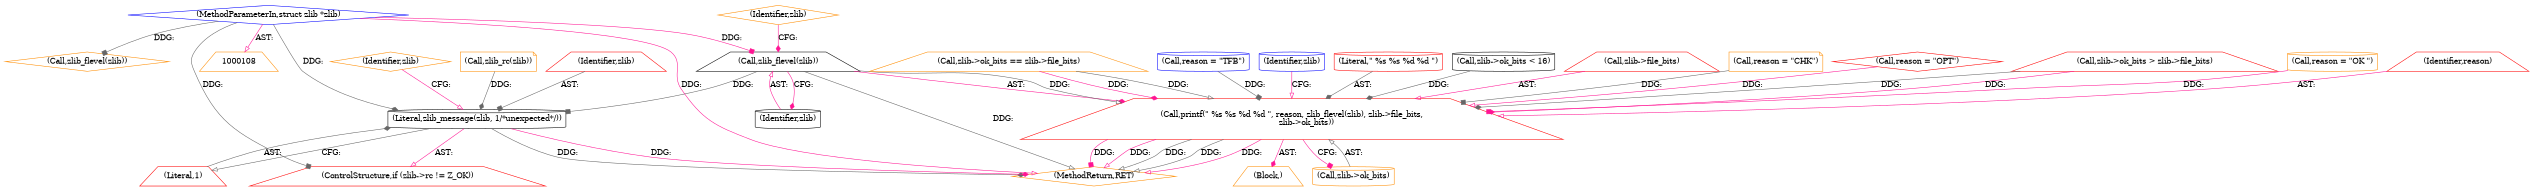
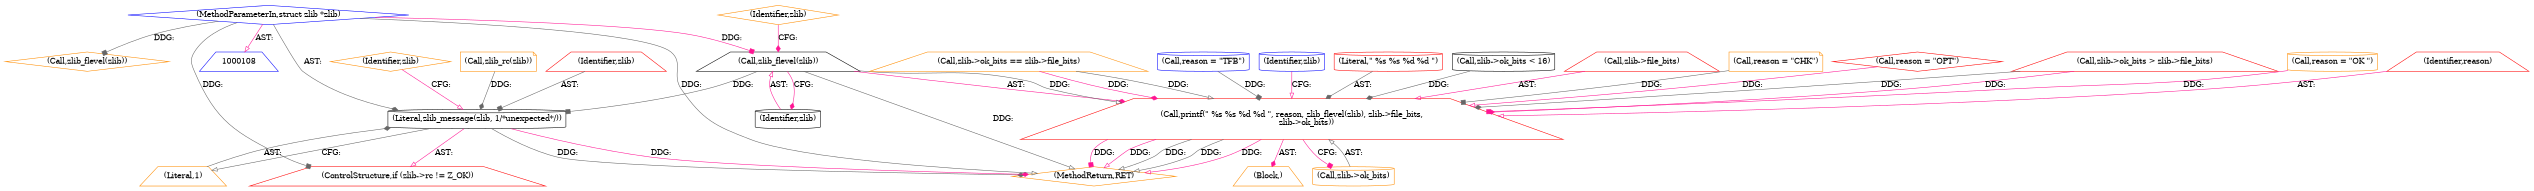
node "1000108": color darkorange -> blue
edge "(MethodParameterIn,struct zlib *zlib)" -> "(Literal,zlib_message(zlib, 1/*unexpected*/))": label "DDG: " -> "AST: "
edge "(MethodParameterIn,struct zlib *zlib)" -> "(MethodReturn,RET)": color deeppink -> gray40
node "(Literal,1)": color red -> darkorange
